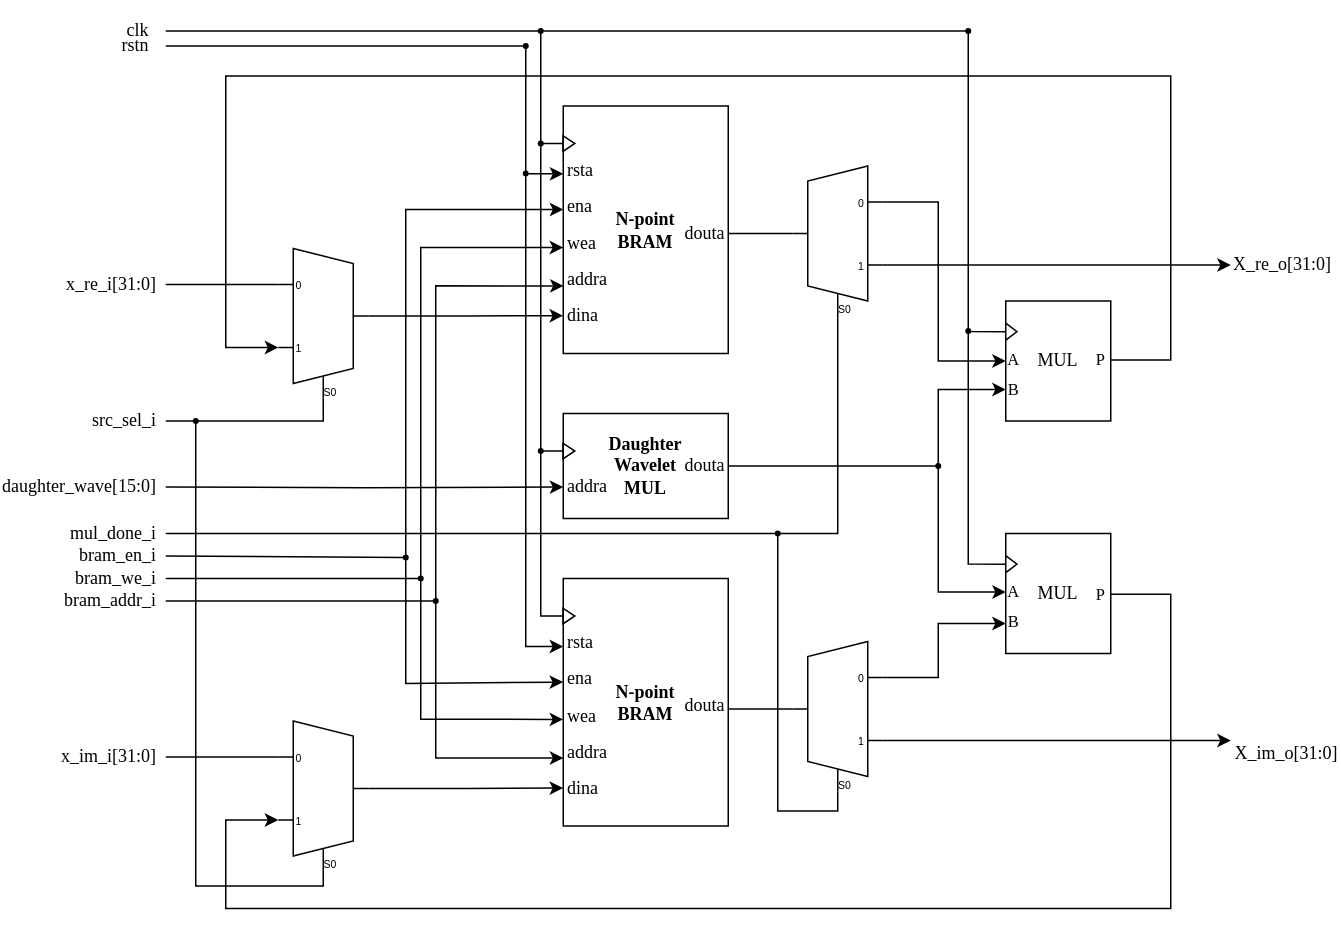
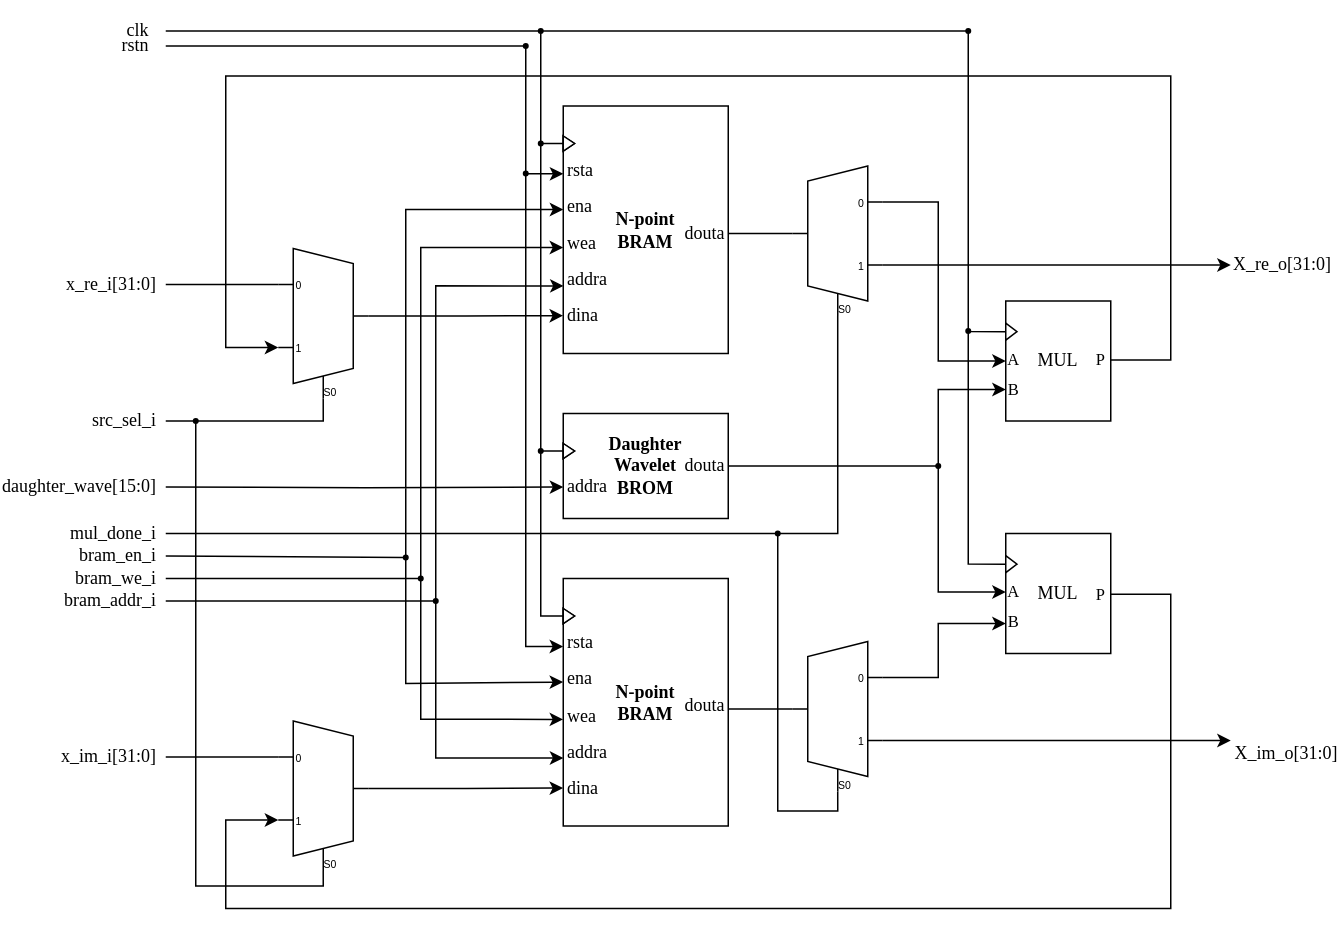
node "Daughter Wavelet MUL": label "Daughter Wavelet MUL" -> "Daughter Wavelet BROM"
